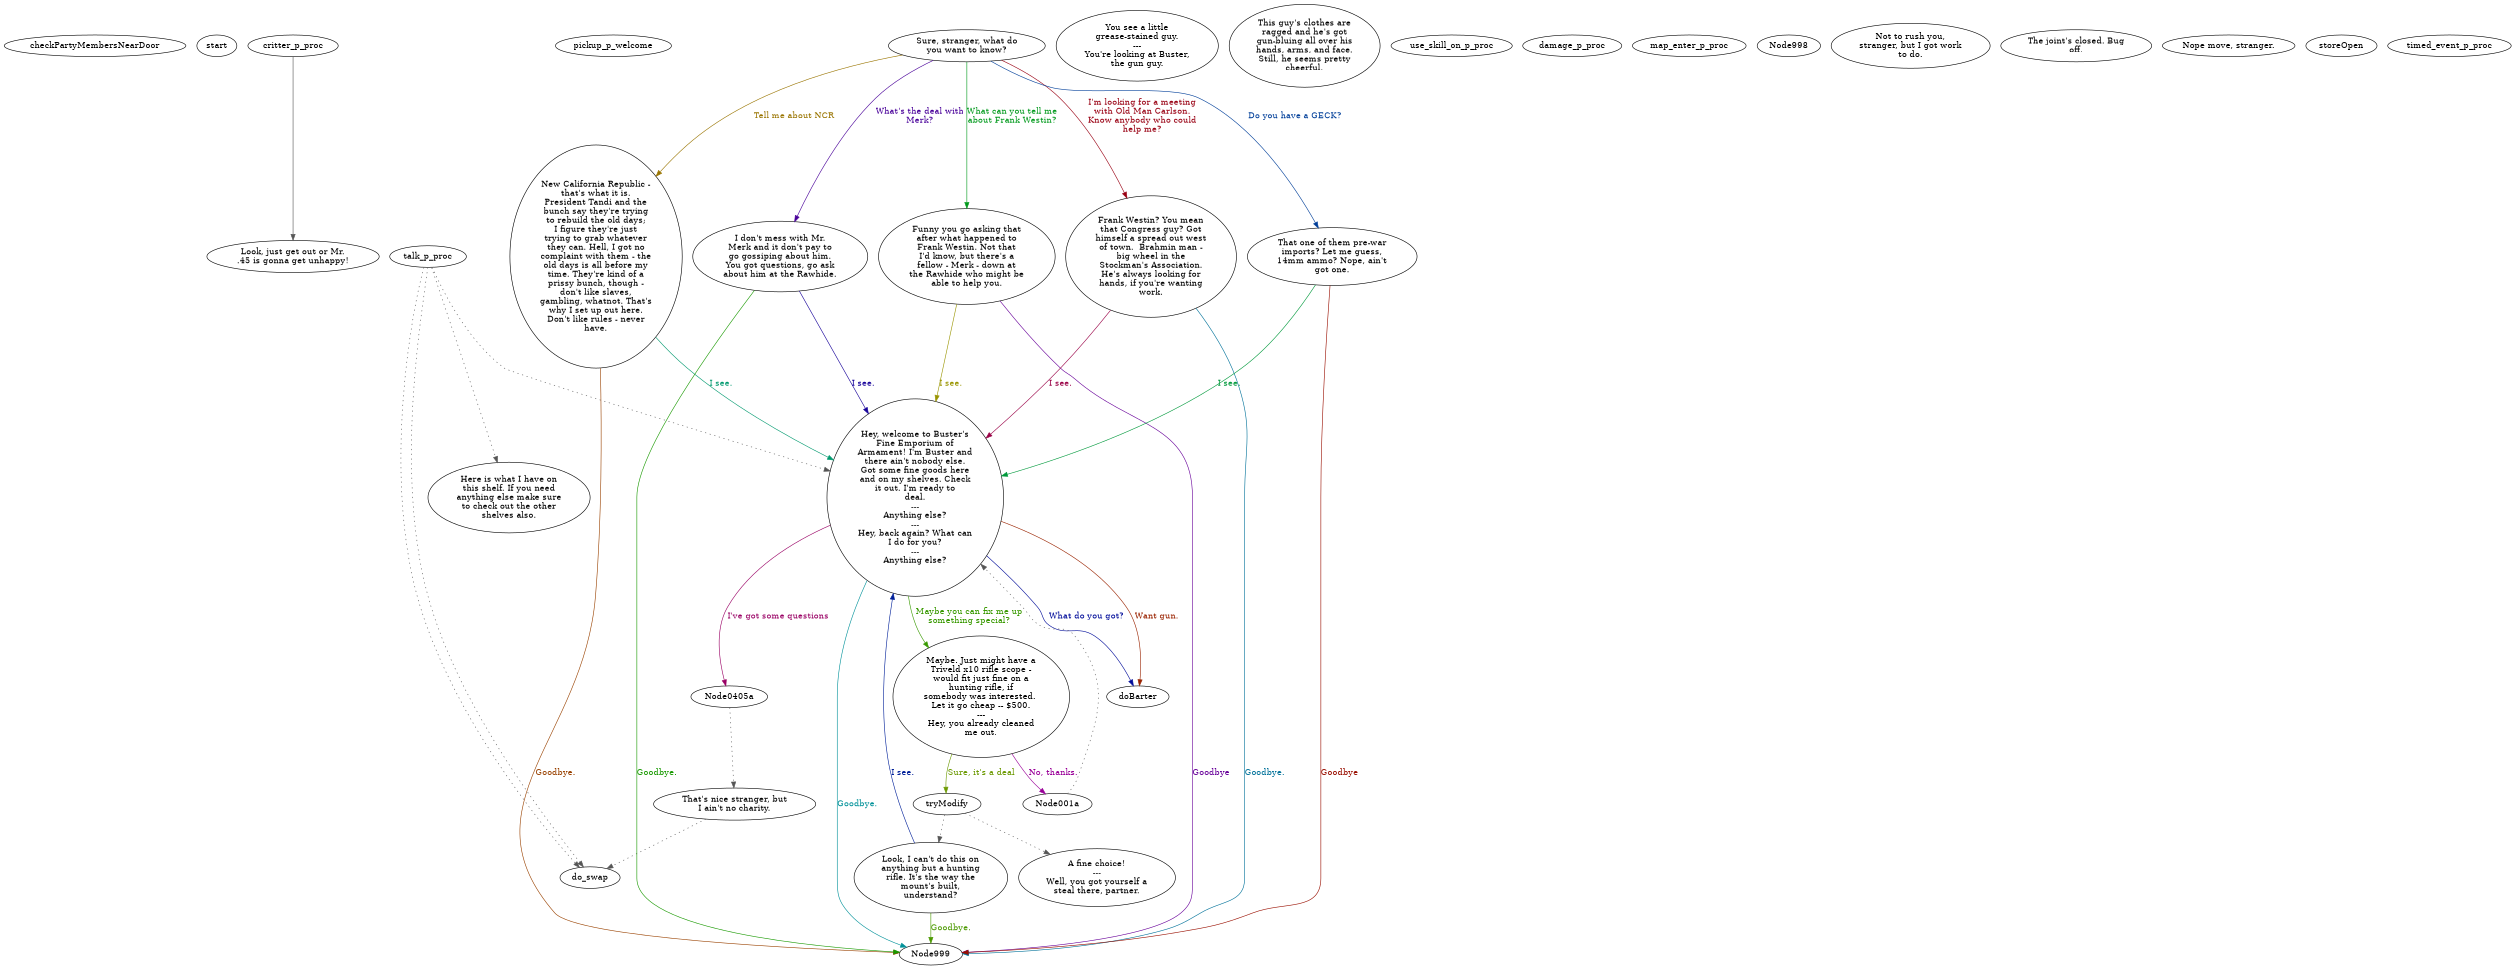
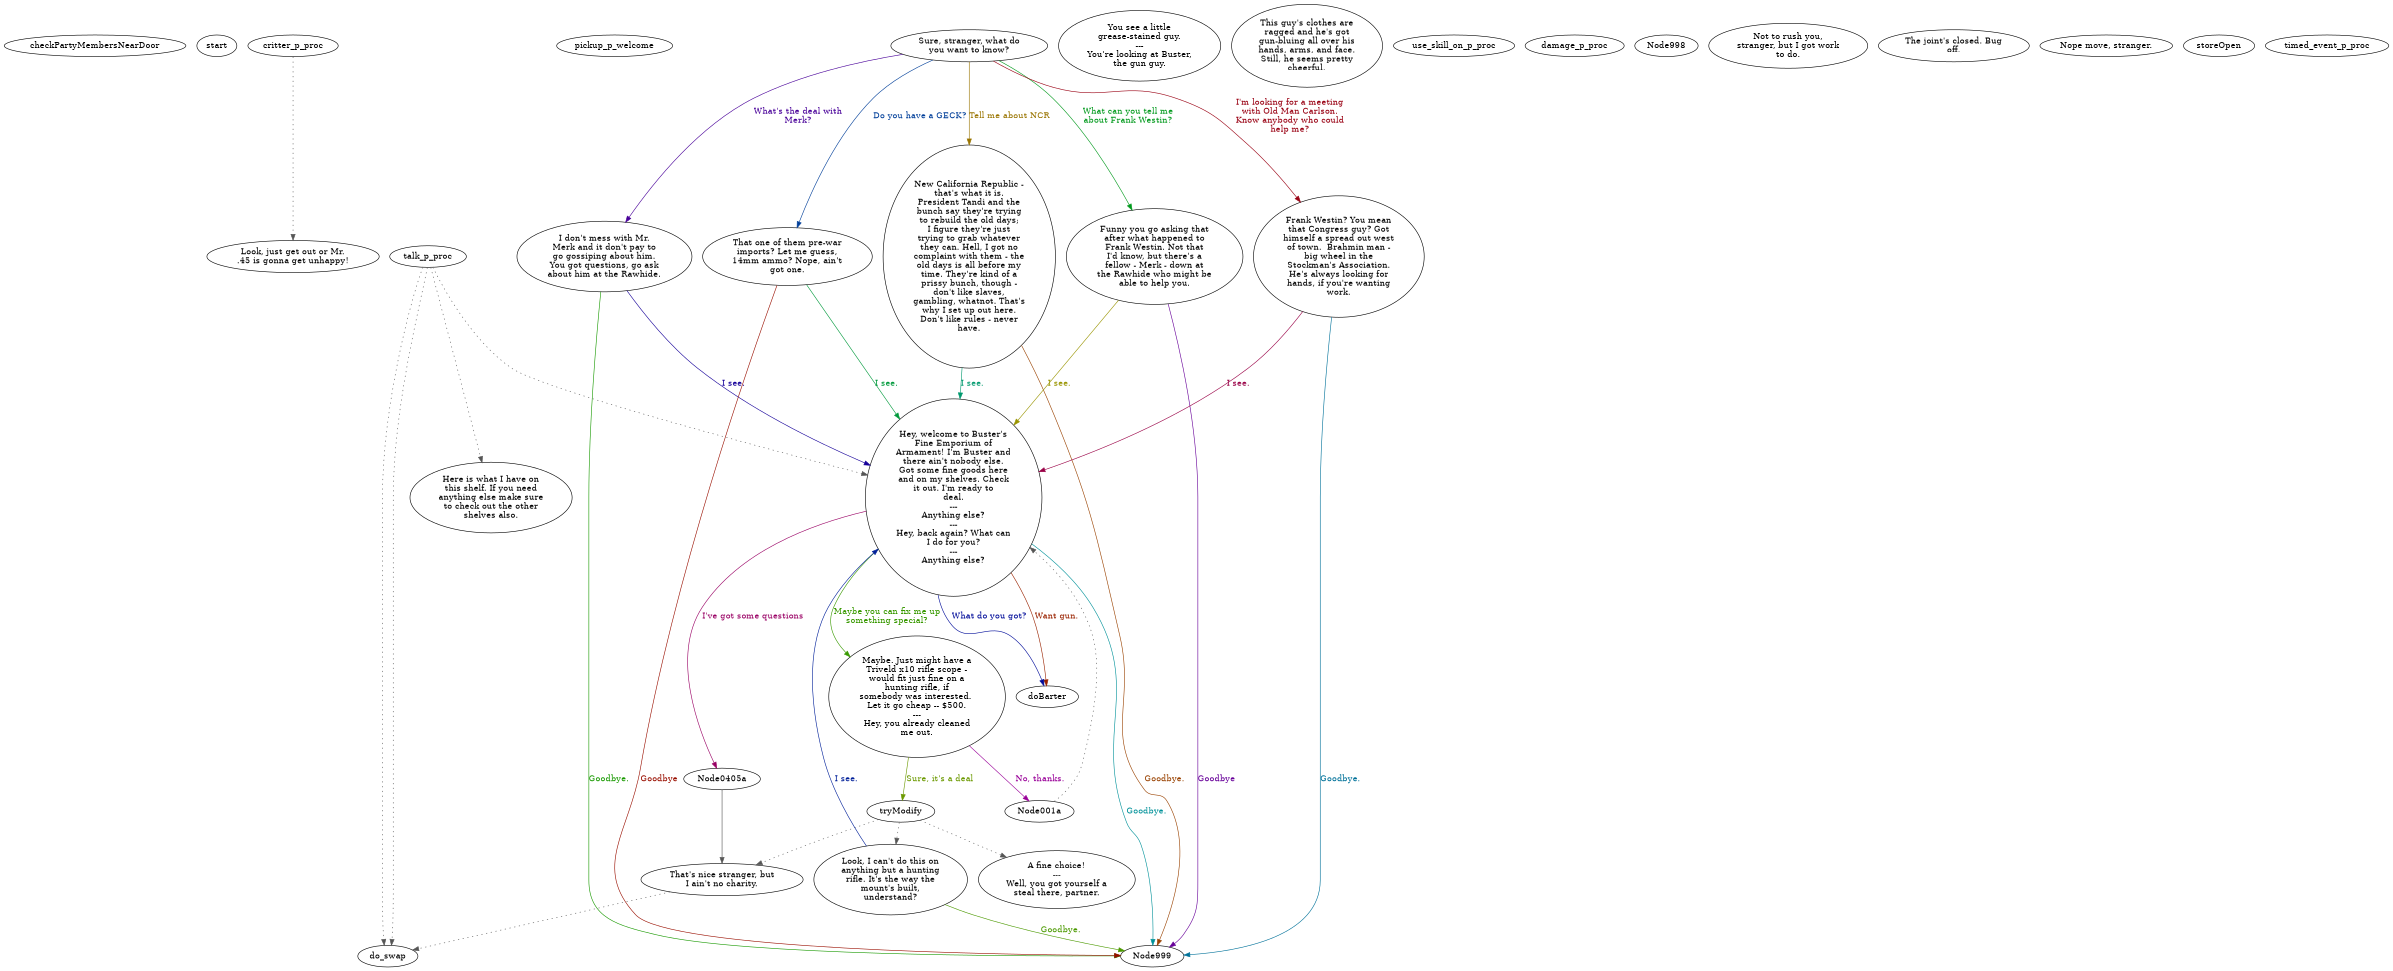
node "map_enter_p_proc": removed
edge "critter_p_proc" -> "Look, just get out or Mr. .45 is gonna get unhappy!": style solid -> dotted
edge "Node0405a" -> "That's nice stranger, but I ain't no charity.": style dotted -> solid
edge "tryModify" -> "That's nice stranger, but I ain't no charity.": added
